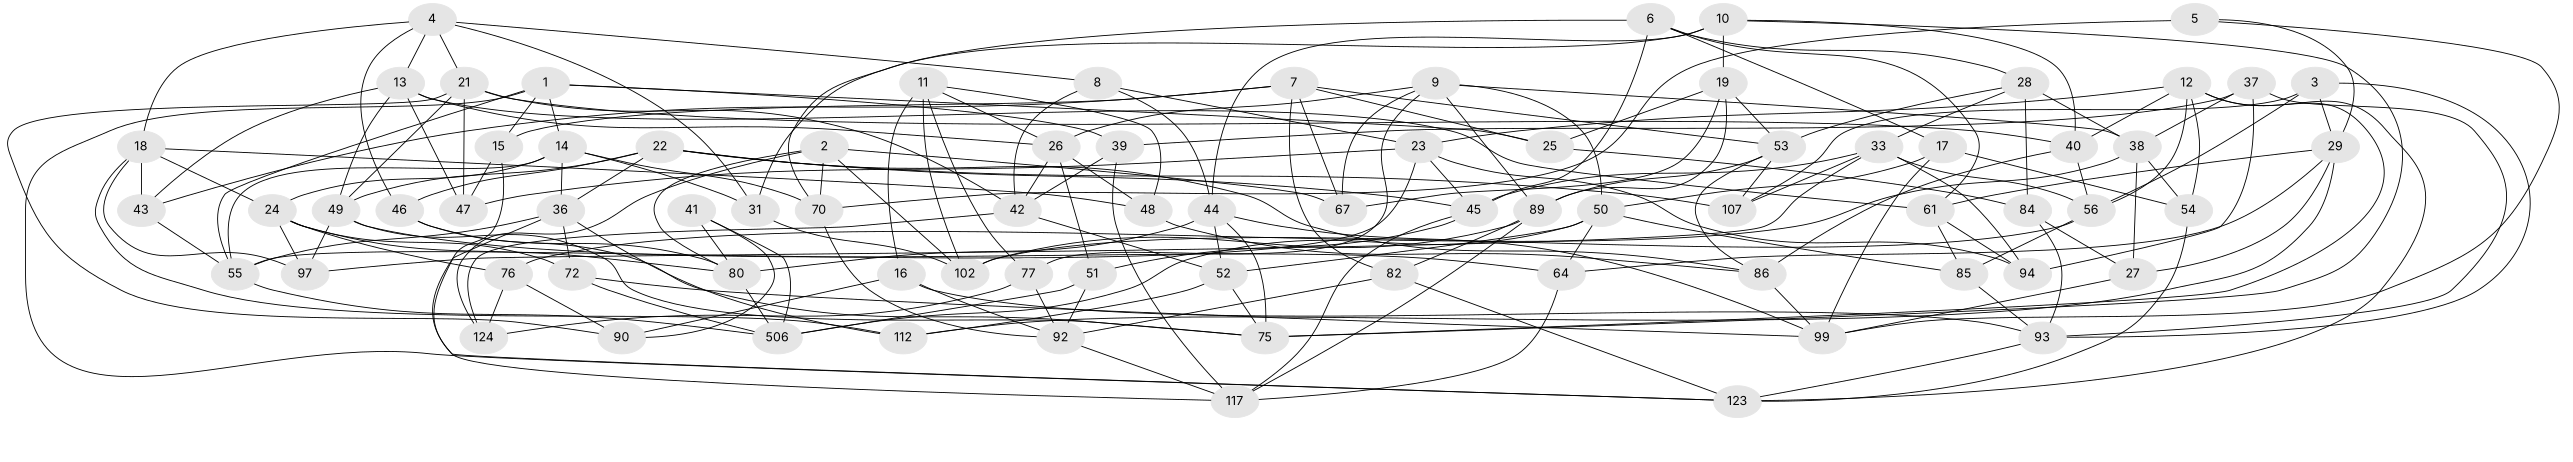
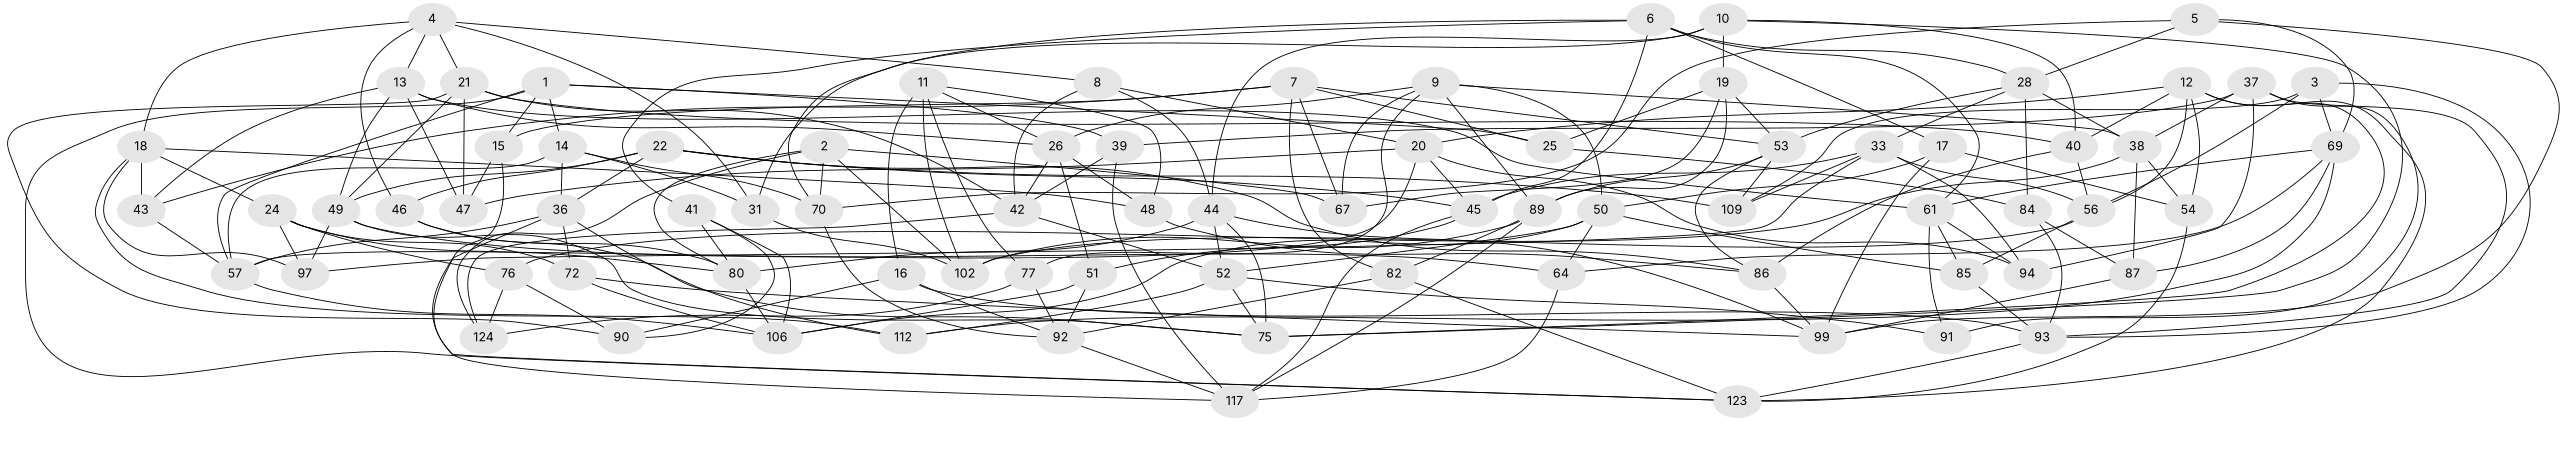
edge "5" -- "28": added
edge "6" -- "41": added
node "23": label "23" -> "20"
node "29": label "29" -> "69"
edge "14" -- "24": removed
node "107": label "107" -> "109"
node "55": label "55" -> "57"
node "27": label "27" -> "87"
node "506": label "506" -> "106"
node "91": added
